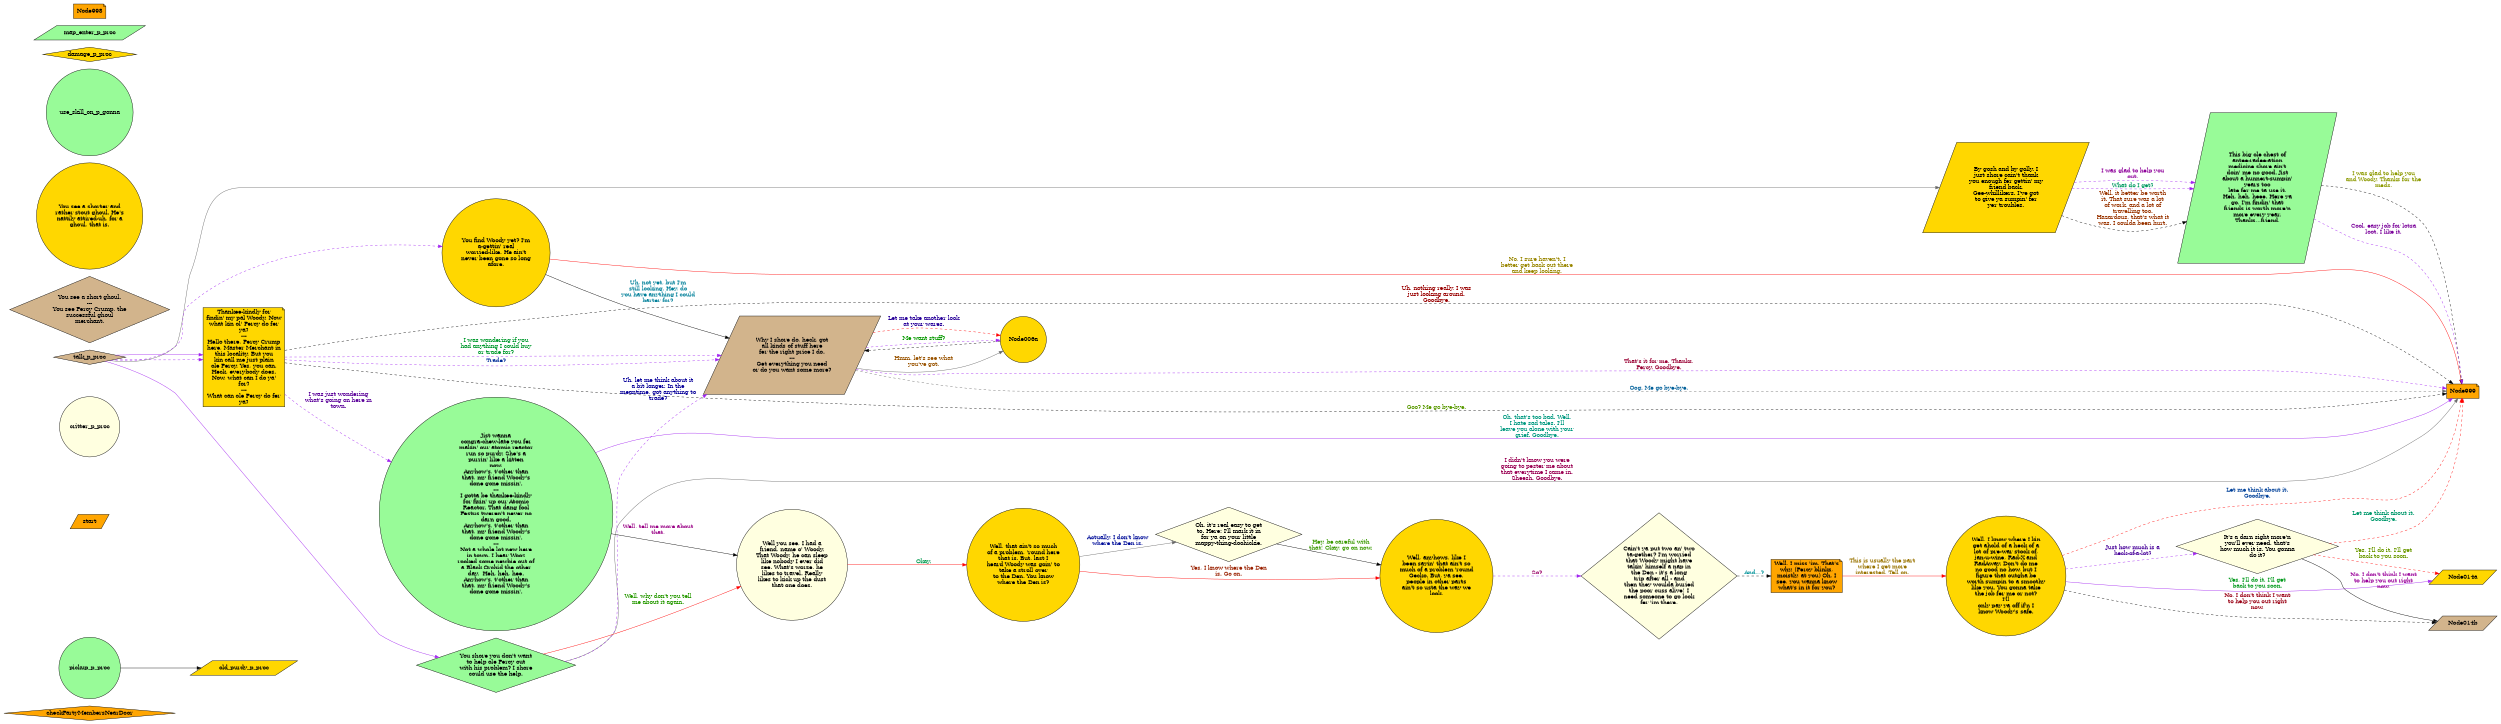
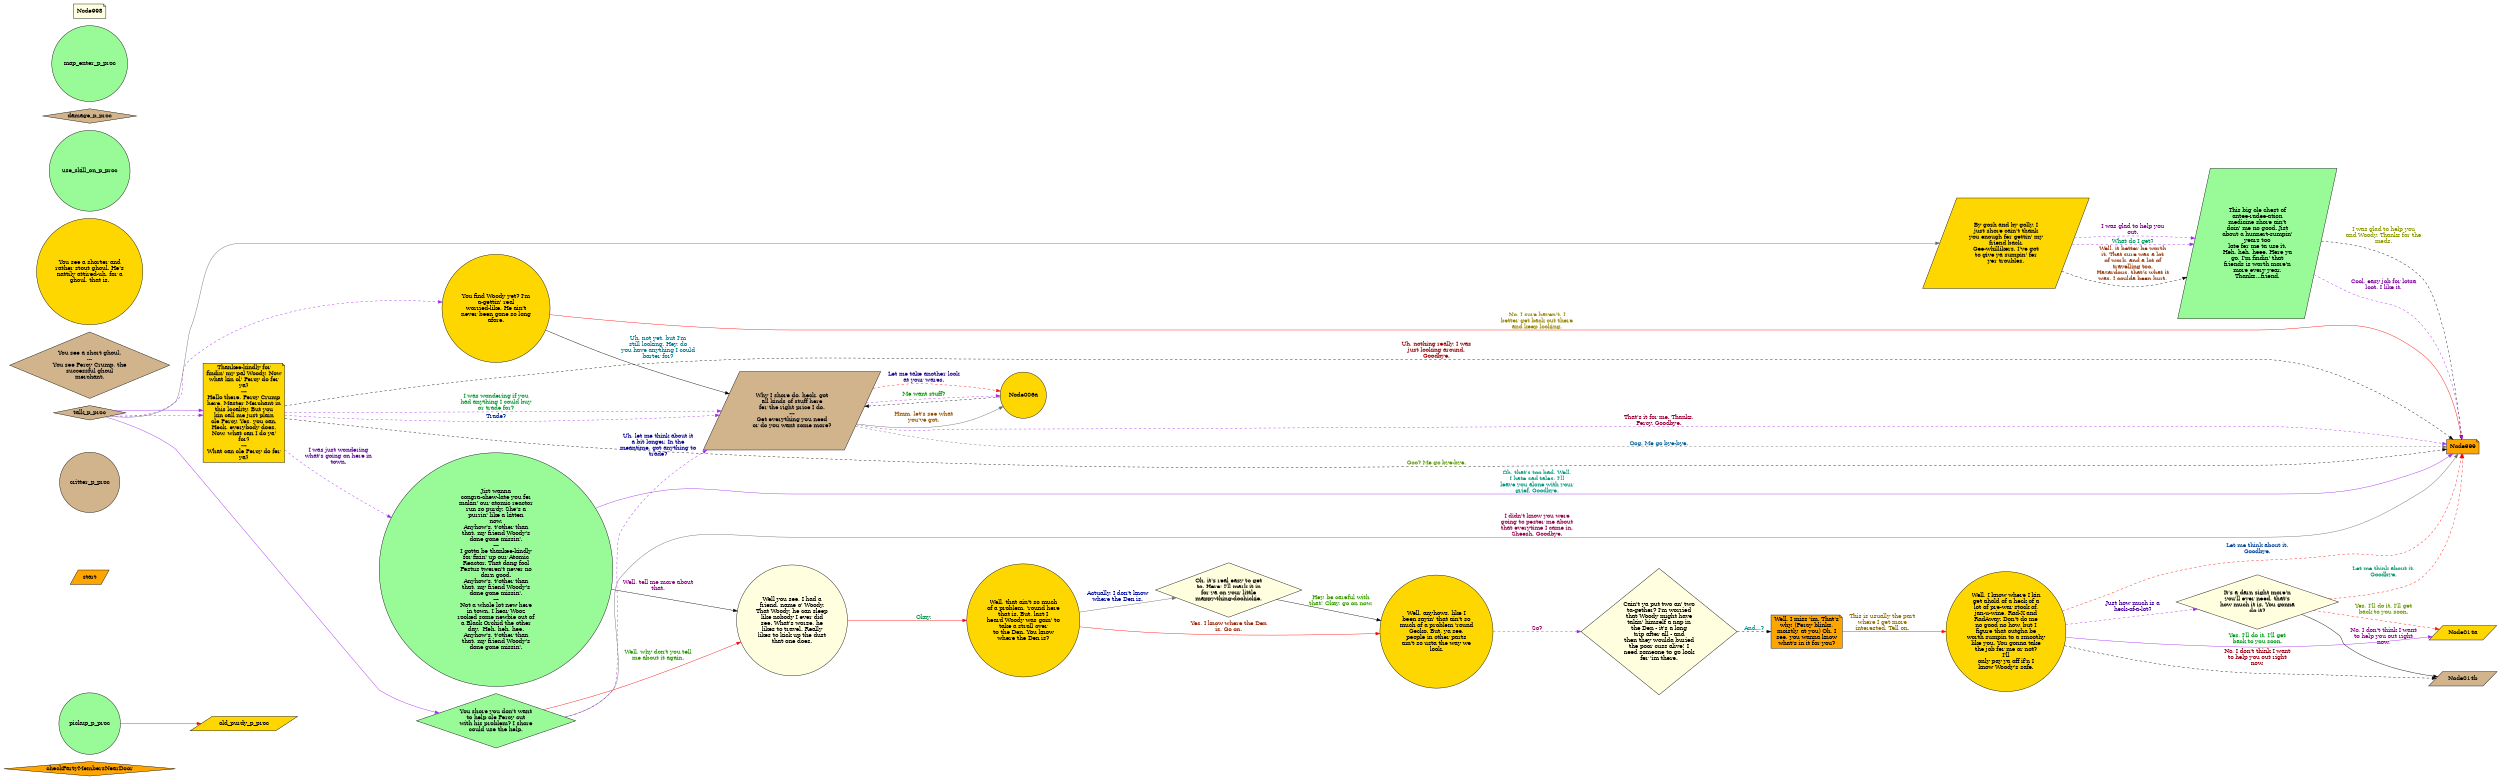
node "Node998": fillcolor orange -> lightyellow
node "map_enter_p_proc": shape parallelogram -> circle
node "damage_p_proc": fillcolor gold -> tan
node "use_skill_on_p_gonna": label "use_skill_on_p_gonna" -> "use_skill_on_p_proc"
node "critter_p_proc": fillcolor lightyellow -> tan
edge "pickup_p_proc" -> "old_purdy_p_proc": color black -> red
